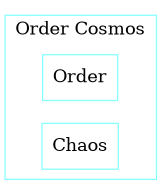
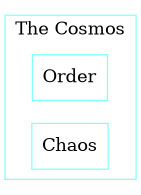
cluster "Order Cosmos": label "Order Cosmos" -> "The Cosmos"
